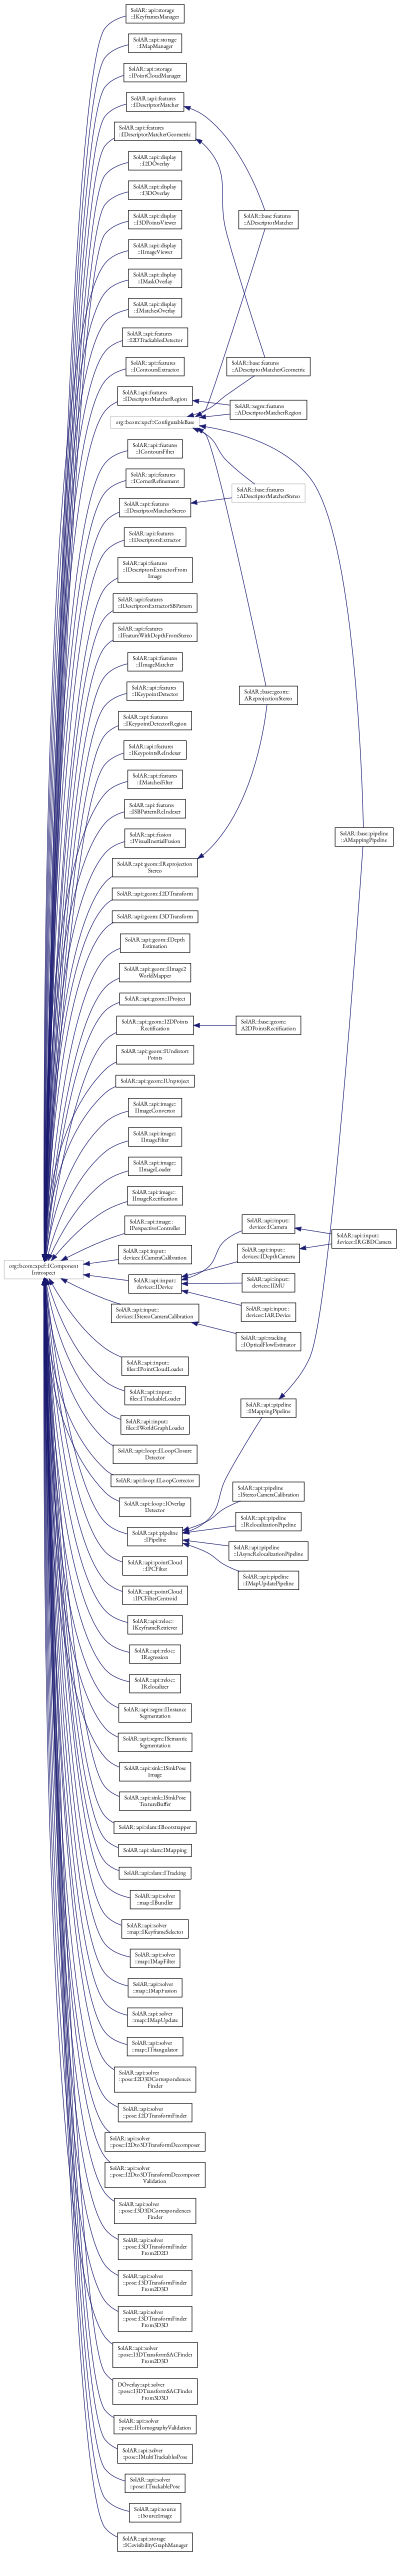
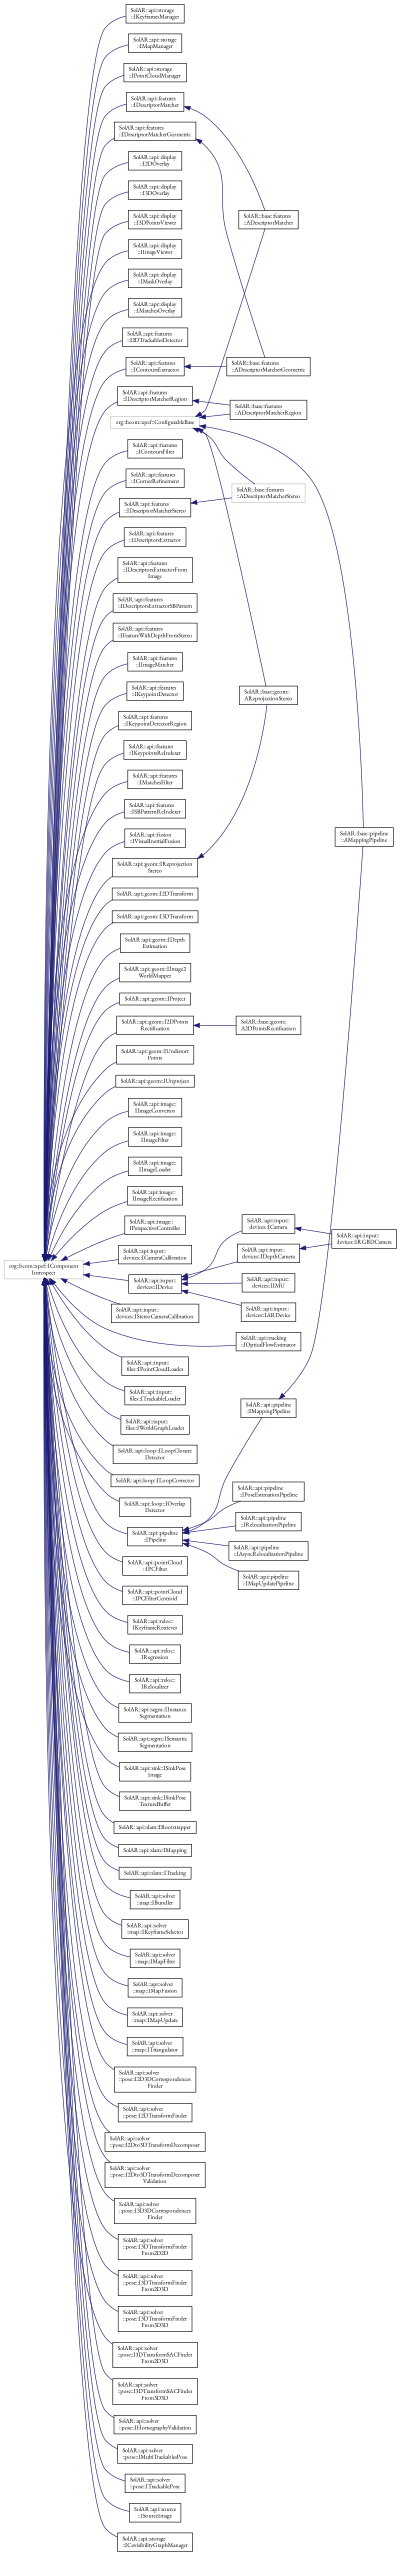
edge "SolAR::base::features ::ADescriptorMatcherGeometric" -> "org::bcom::xpcf::ConfigurableBase": now "SolAR::base::features ::ADescriptorMatcherGeometric" -> "SolAR::api::features ::IContoursExtractor"
node "SolAR::segm::features ::ADescriptorMatcherRegion": label "SolAR::segm::features ::ADescriptorMatcherRegion" -> "SolAR::base::features ::ADescriptorMatcherRegion"
edge "SolAR::api::tracking ::IOpticalFlowEstimator" -> "SolAR::api::input:: devices::IStereoCameraCalibration": now "SolAR::api::tracking ::IOpticalFlowEstimator" -> "org::bcom::xpcf::IComponent Introspect"
node "SolAR::api::pipeline ::IStereoCameraCalibration": label "SolAR::api::pipeline ::IStereoCameraCalibration" -> "SolAR::api::pipeline ::IPoseEstimationPipeline"
node "DOverlay::api::solver ::pose::I3DTransformSACFinder From3D3D": label "DOverlay::api::solver ::pose::I3DTransformSACFinder From3D3D" -> "SolAR::api::solver ::pose::I3DTransformSACFinder From3D3D"
